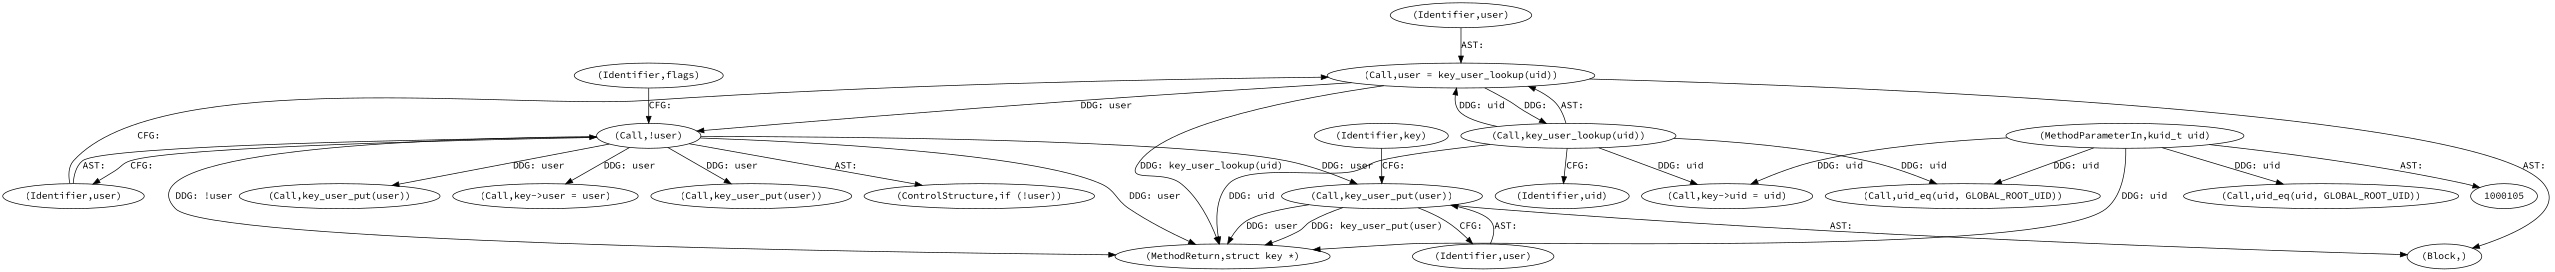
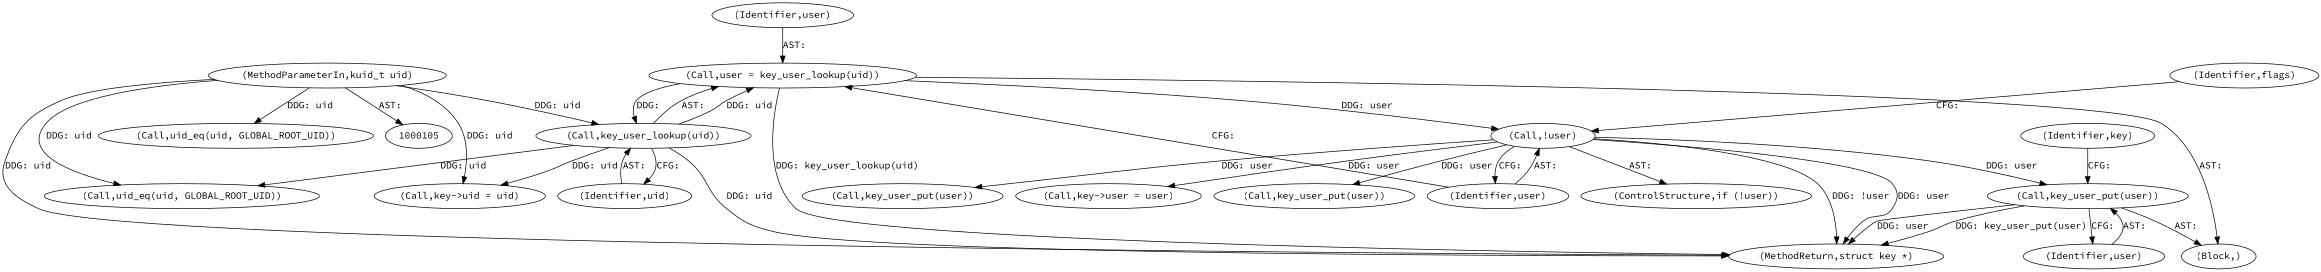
edge "(MethodParameterIn,kuid_t uid)" -> "(Call,key_user_lookup(uid))": added, label "DDG: uid"
edge "(Identifier,uid)" -> "(Call,key_user_lookup(uid))": added, label "AST:"
